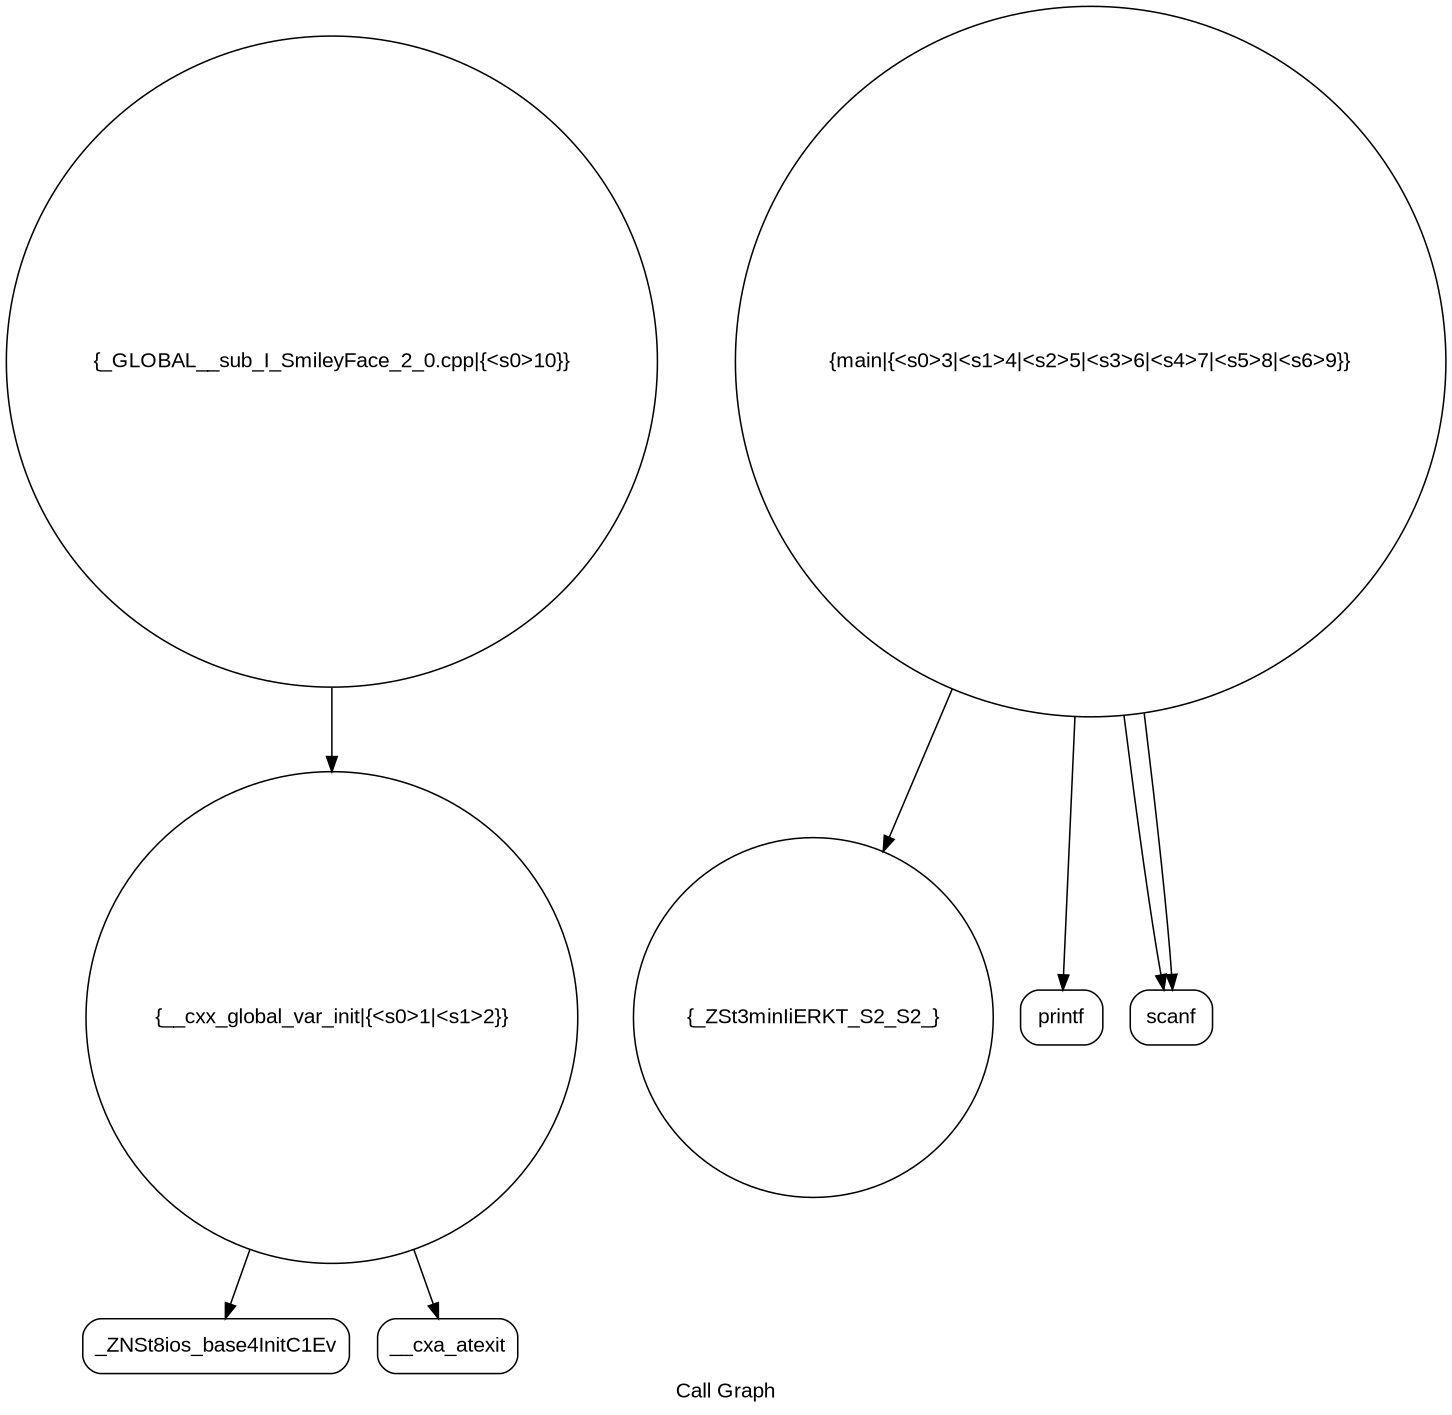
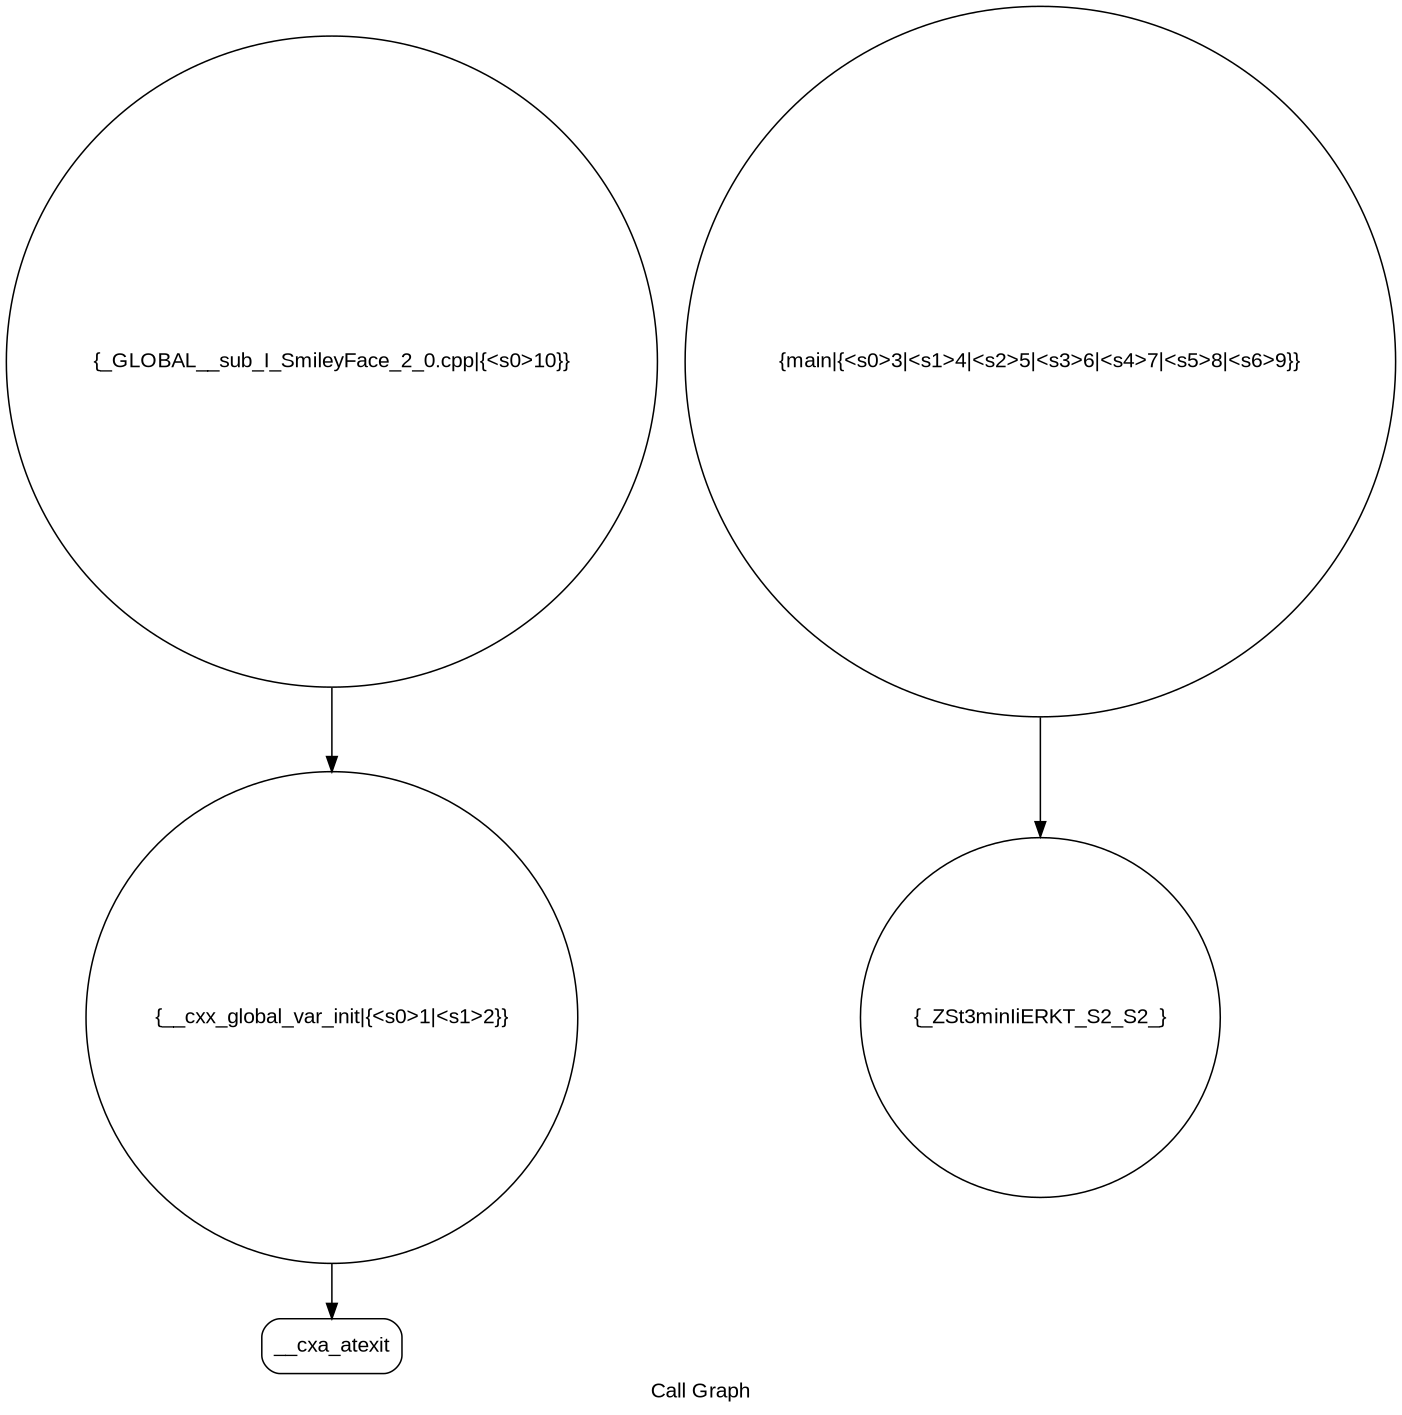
node "printf": removed
node "scanf": removed
node "_ZNSt8ios_base4InitC1Ev": removed
